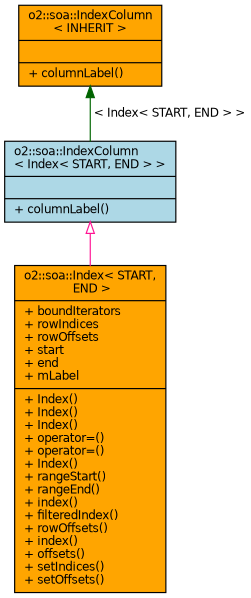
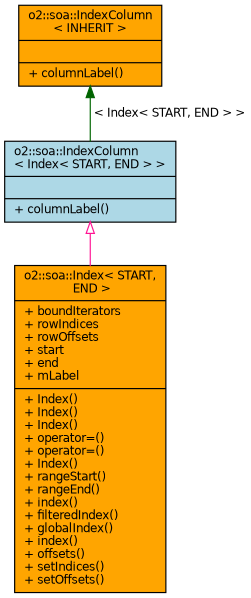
node "o2::soa::Index< START,": text "+ rowOffsets()" -> "+ globalIndex()"
